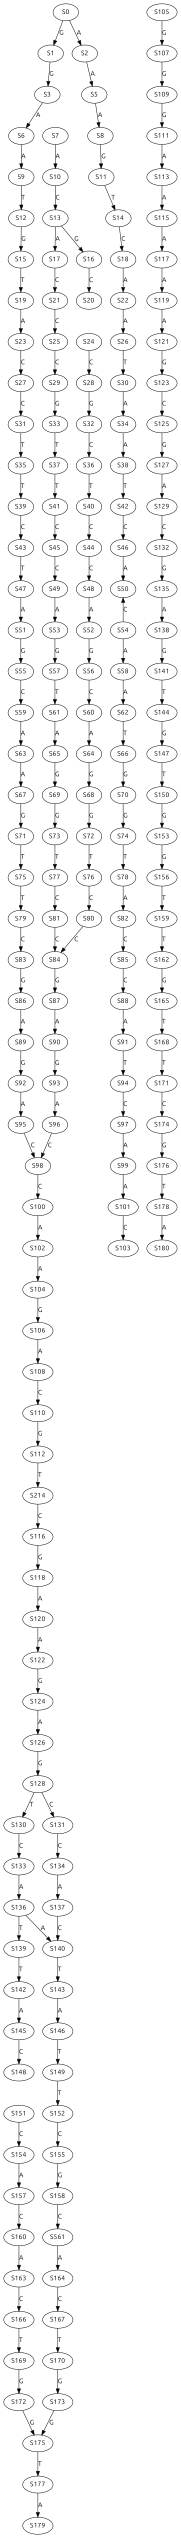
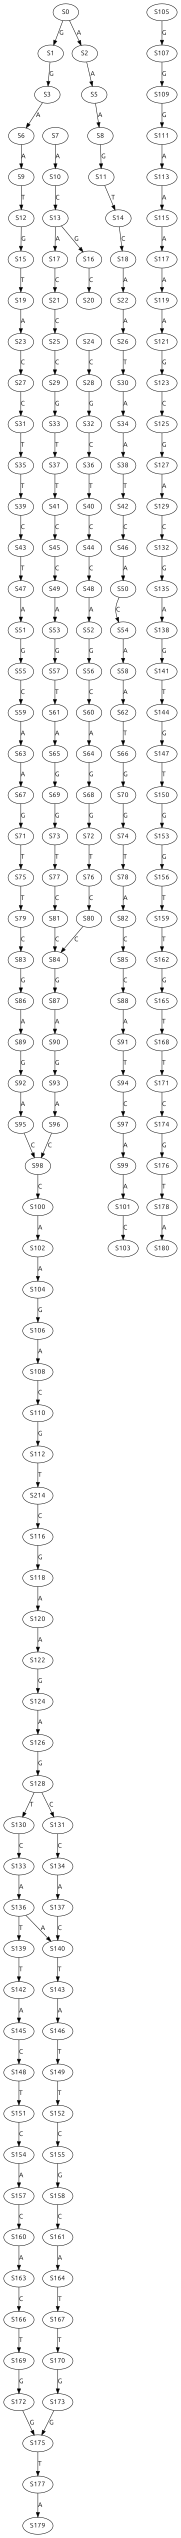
edge "S54" -> "S50": reversed
edge "S148" -> "S151": added, label "T"
node "S561": label "S561" -> "S161"
edge "S164" -> "S167": label "C" -> "T"
